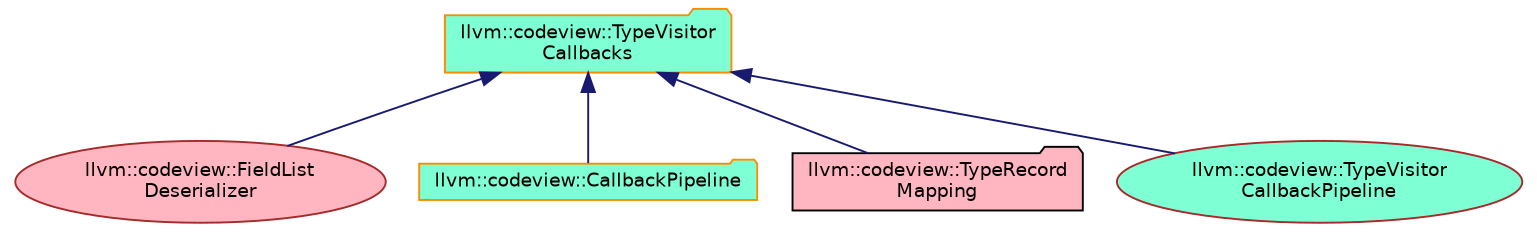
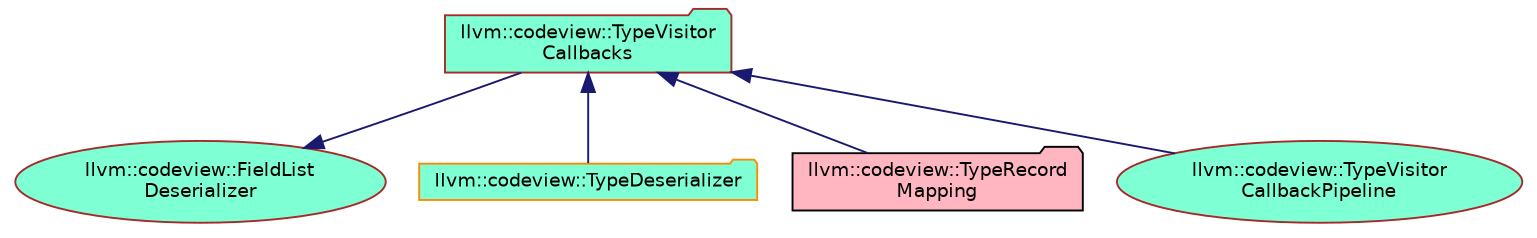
node "llvm::codeview::TypeVisitor Callbacks": color darkorange -> brown
edge "llvm::codeview::FieldList Deserializer" -> "llvm::codeview::TypeVisitor Callbacks": reversed
node "llvm::codeview::FieldList Deserializer": fillcolor lightpink -> aquamarine
node "llvm::codeview::CallbackPipeline": label "llvm::codeview::CallbackPipeline" -> "llvm::codeview::TypeDeserializer"
